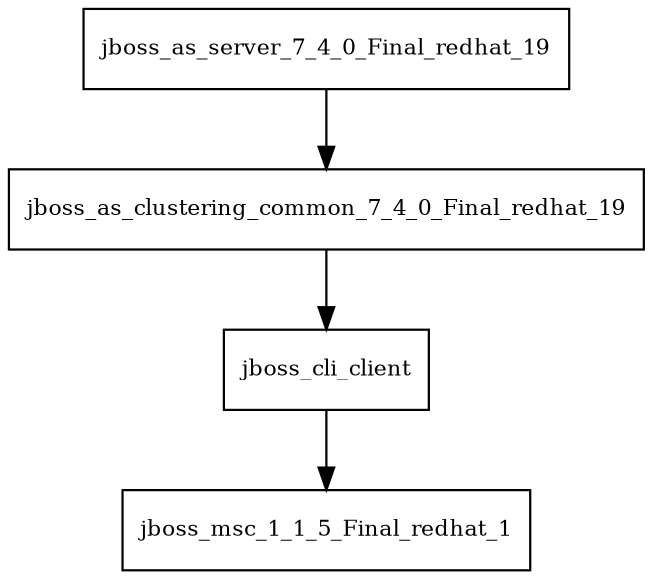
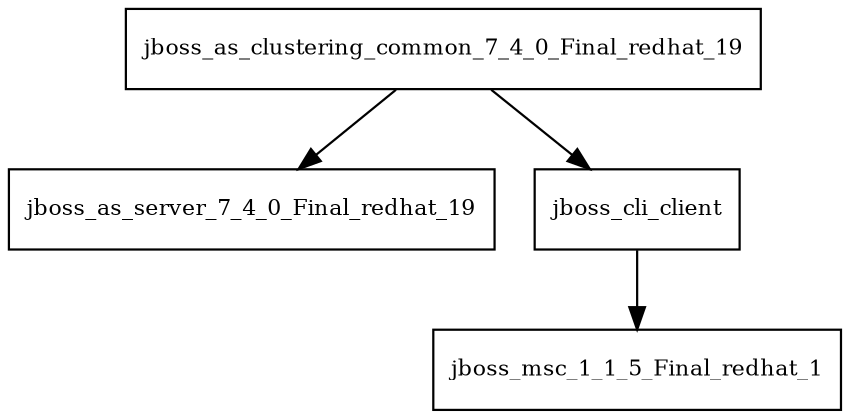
edge "jboss_as_server_7_4_0_Final_redhat_19" -> "jboss_as_clustering_common_7_4_0_Final_redhat_19": reversed
